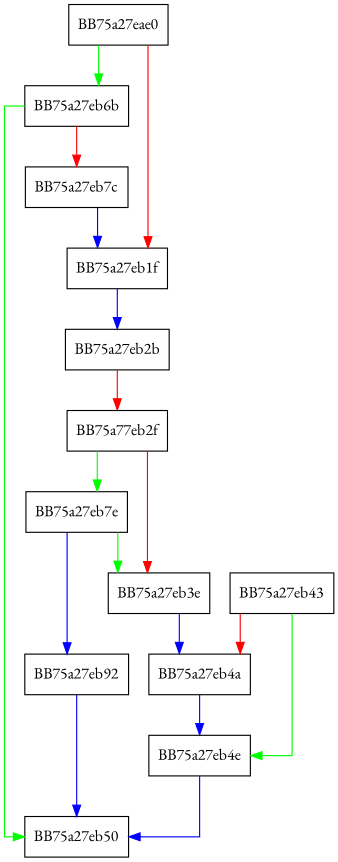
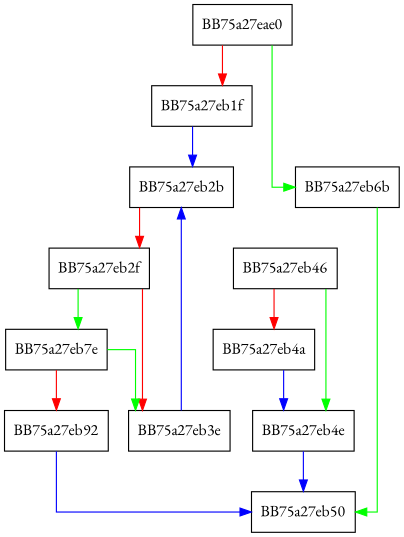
node "BB75a27eb7c": removed
node "BB75a77eb2f": label "BB75a77eb2f" -> "BB75a27eb2f"
edge "BB75a27eb7e" -> "BB75a27eb92": color blue -> red
node "BB75a27eb43": label "BB75a27eb43" -> "BB75a27eb46"
edge "BB75a27eb3e" -> "BB75a27eb4a": now "BB75a27eb3e" -> "BB75a27eb2b"
